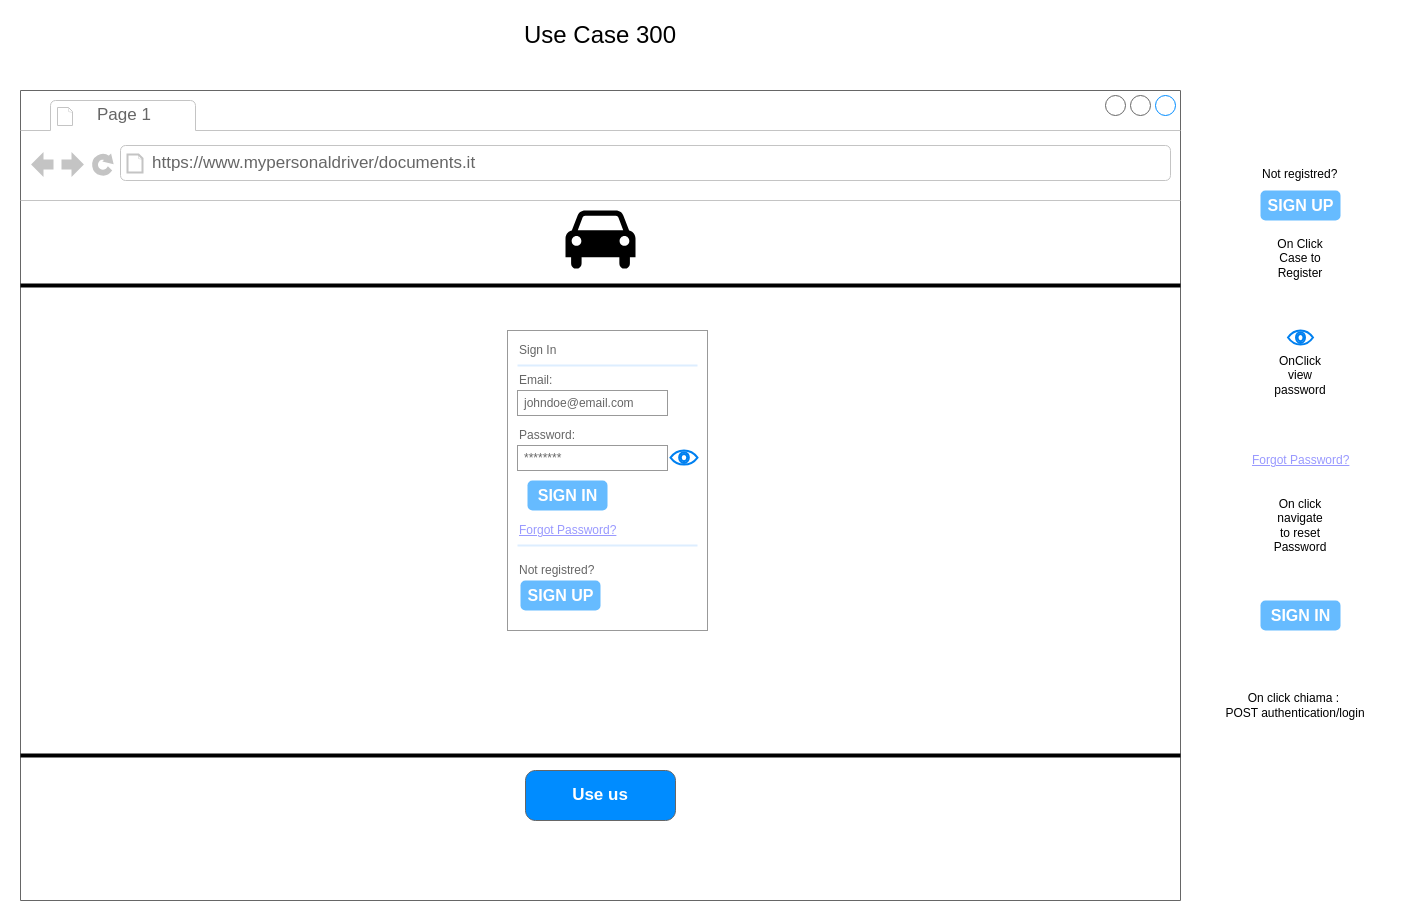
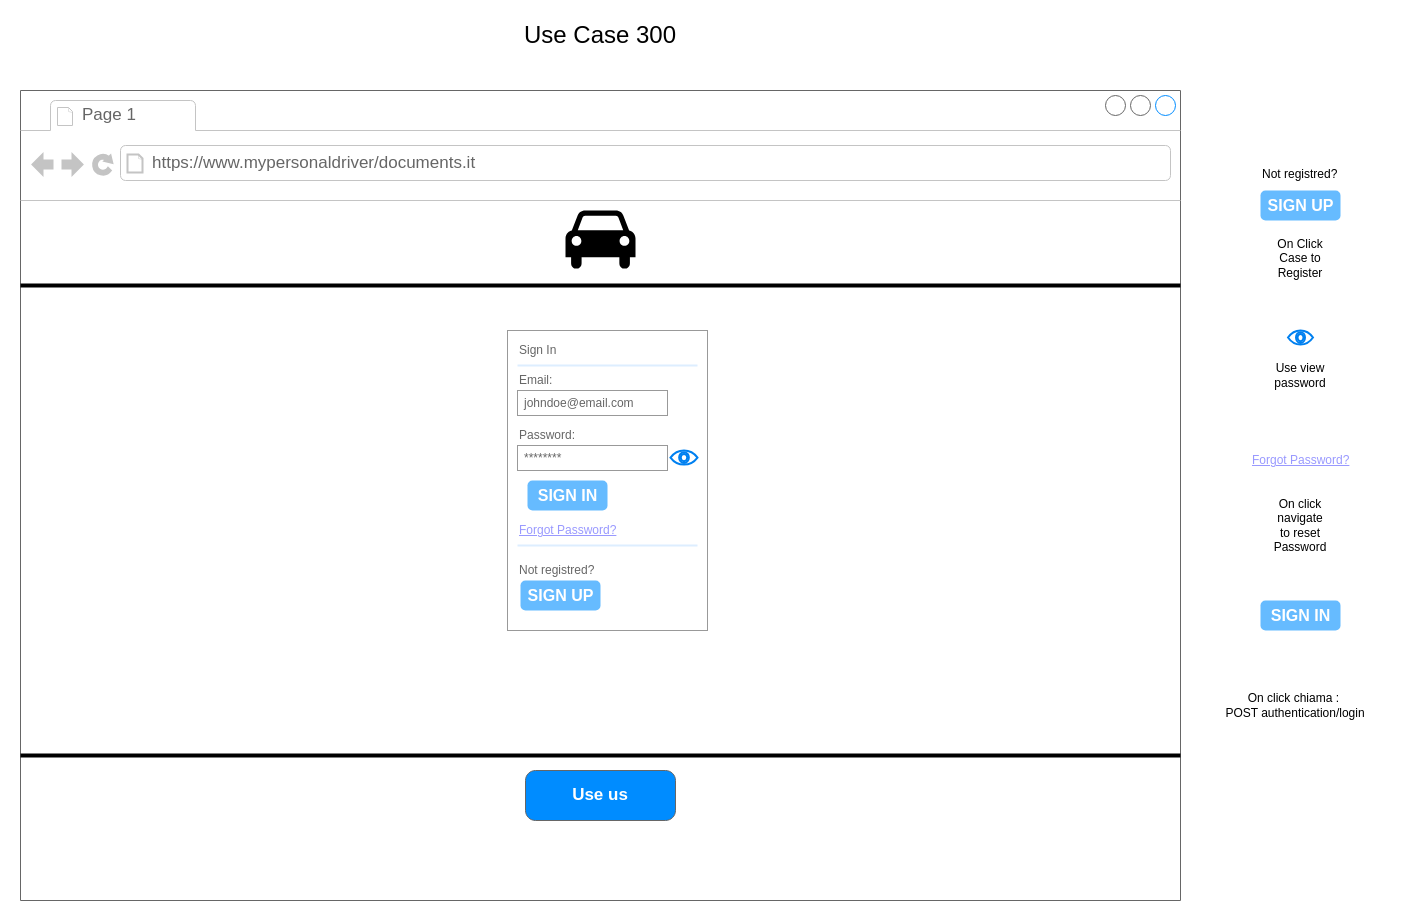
node "Page 1": moved (151, 116) -> (136, 116)
node "OnClick view password": label "OnClick view password" -> "Use view password"
